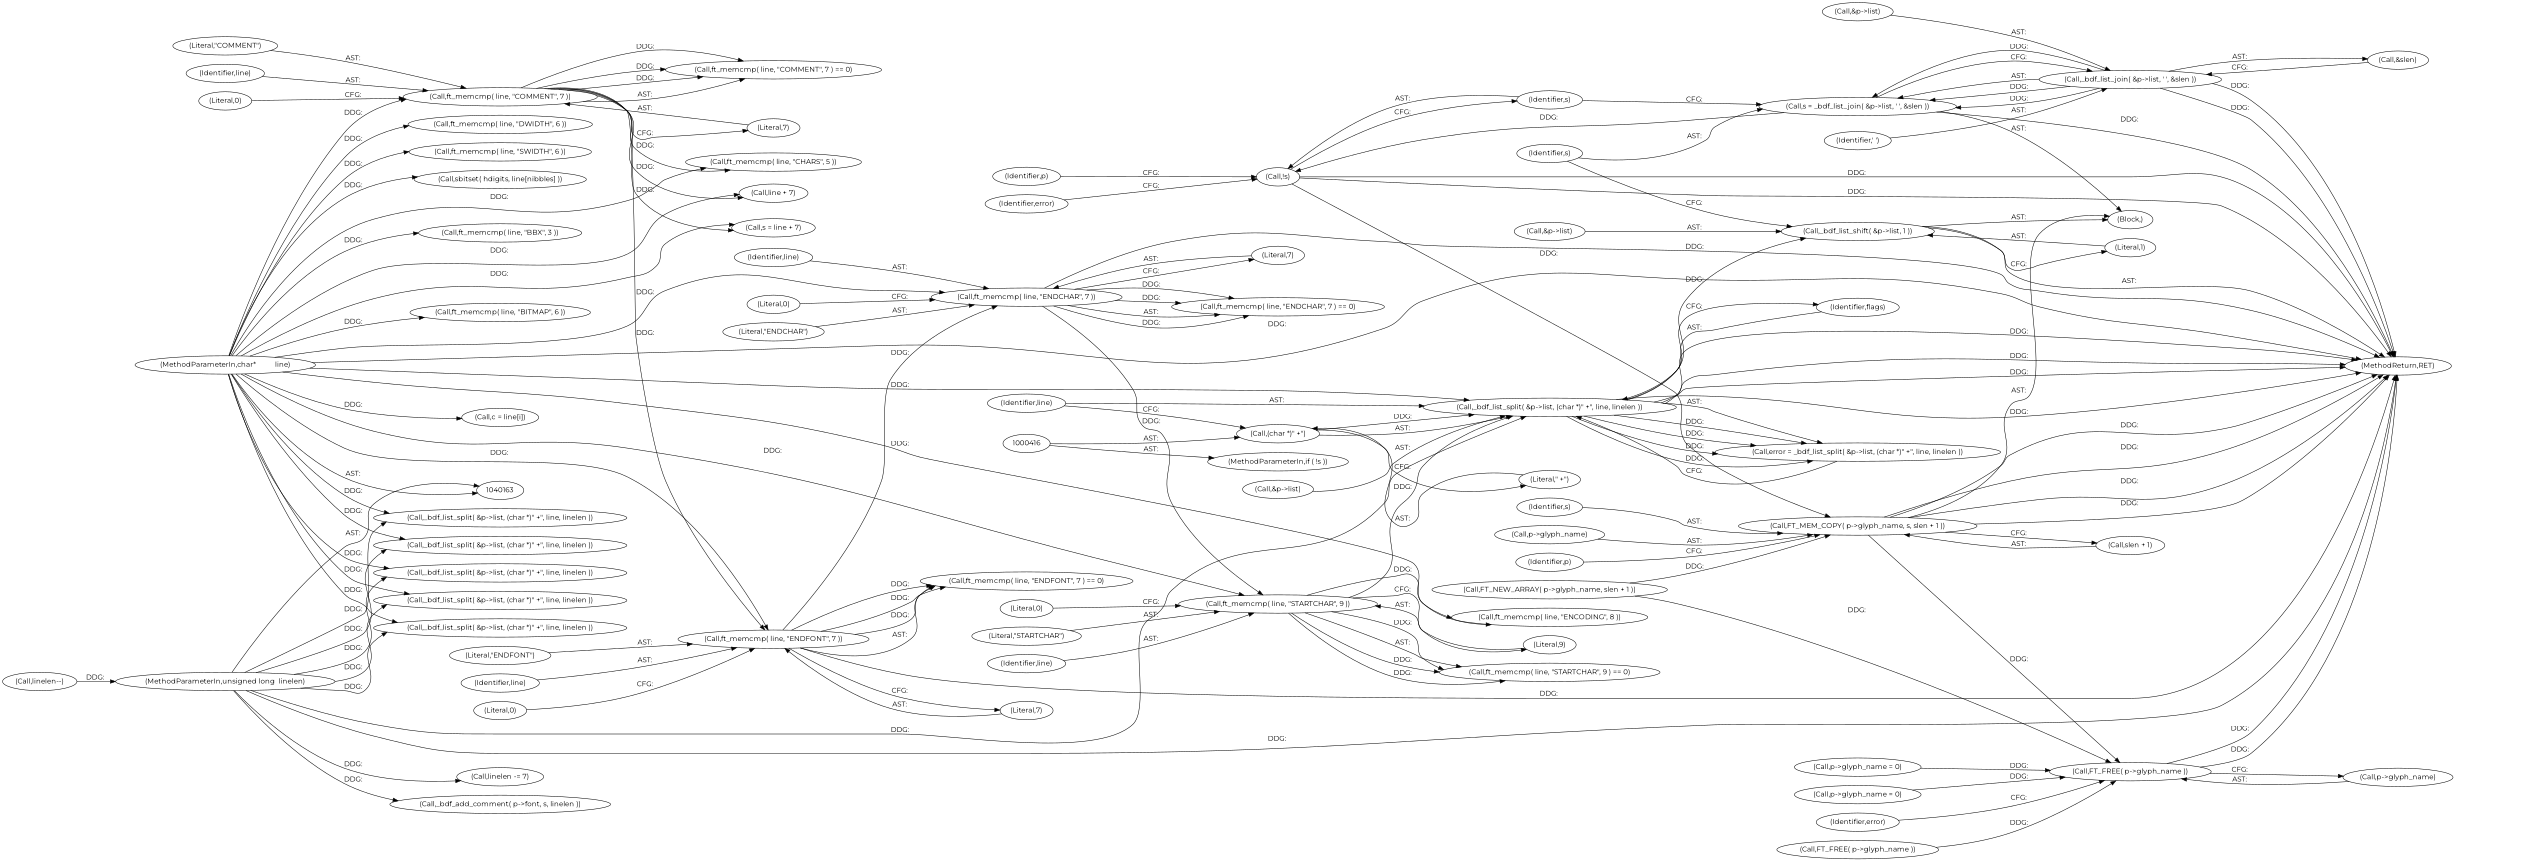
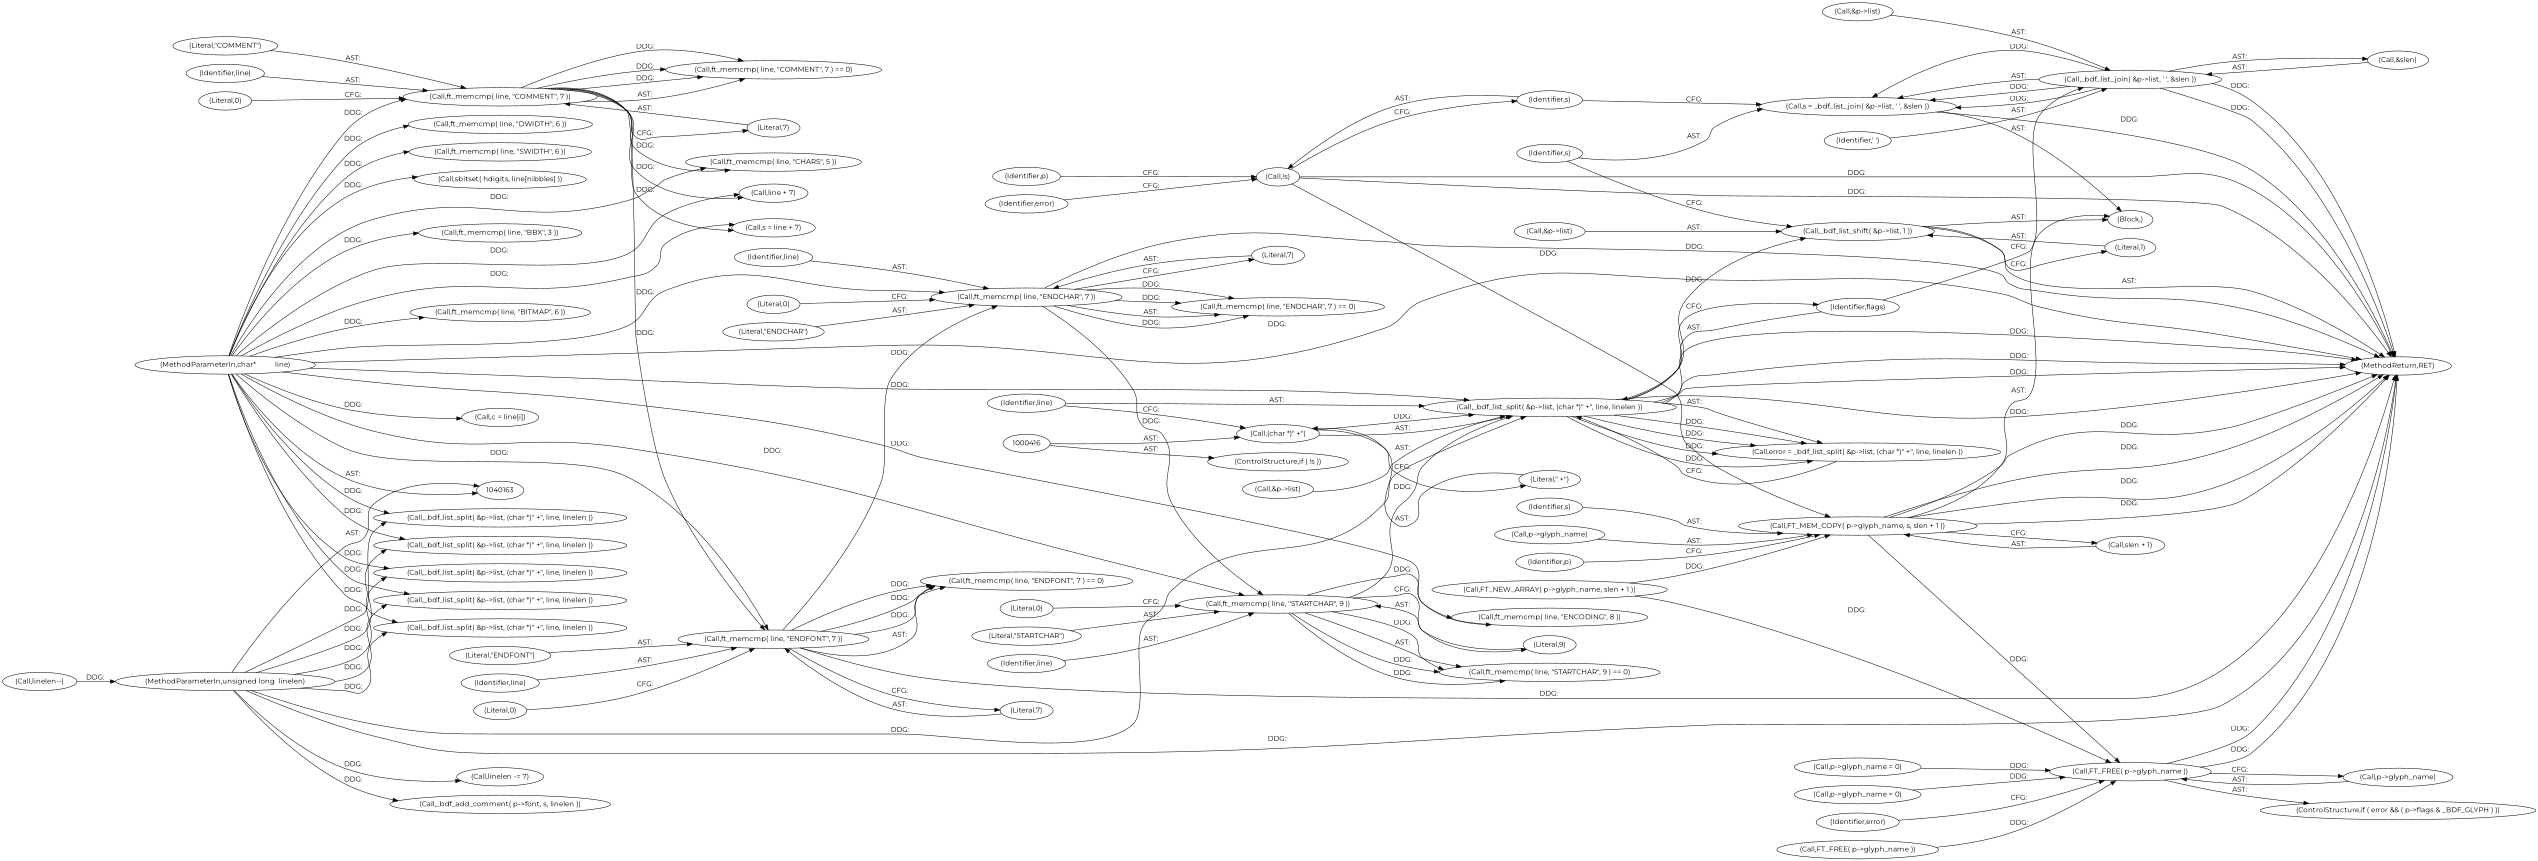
edge "(Call,s = _bdf_list_join( &p->list, ' ', &slen ))" -> "(Call,_bdf_list_join( &p->list, ' ', &slen ))": now "(Identifier,flags)" -> "(Call,_bdf_list_join( &p->list, ' ', &slen ))"
edge "(Call,&slen)" -> "(Call,_bdf_list_join( &p->list, ' ', &slen ))": label "CFG: " -> "AST: "
edge "(Call,s = _bdf_list_join( &p->list, ' ', &slen ))" -> "(Call,!s)": removed, label "DDG:"
node "(MethodParameterIn,if ( !s ))": label "(MethodParameterIn,if ( !s ))" -> "(ControlStructure,if ( !s ))"
node "(ControlStructure,if ( error && ( p->flags & _BDF_GLYPH ) ))": added
